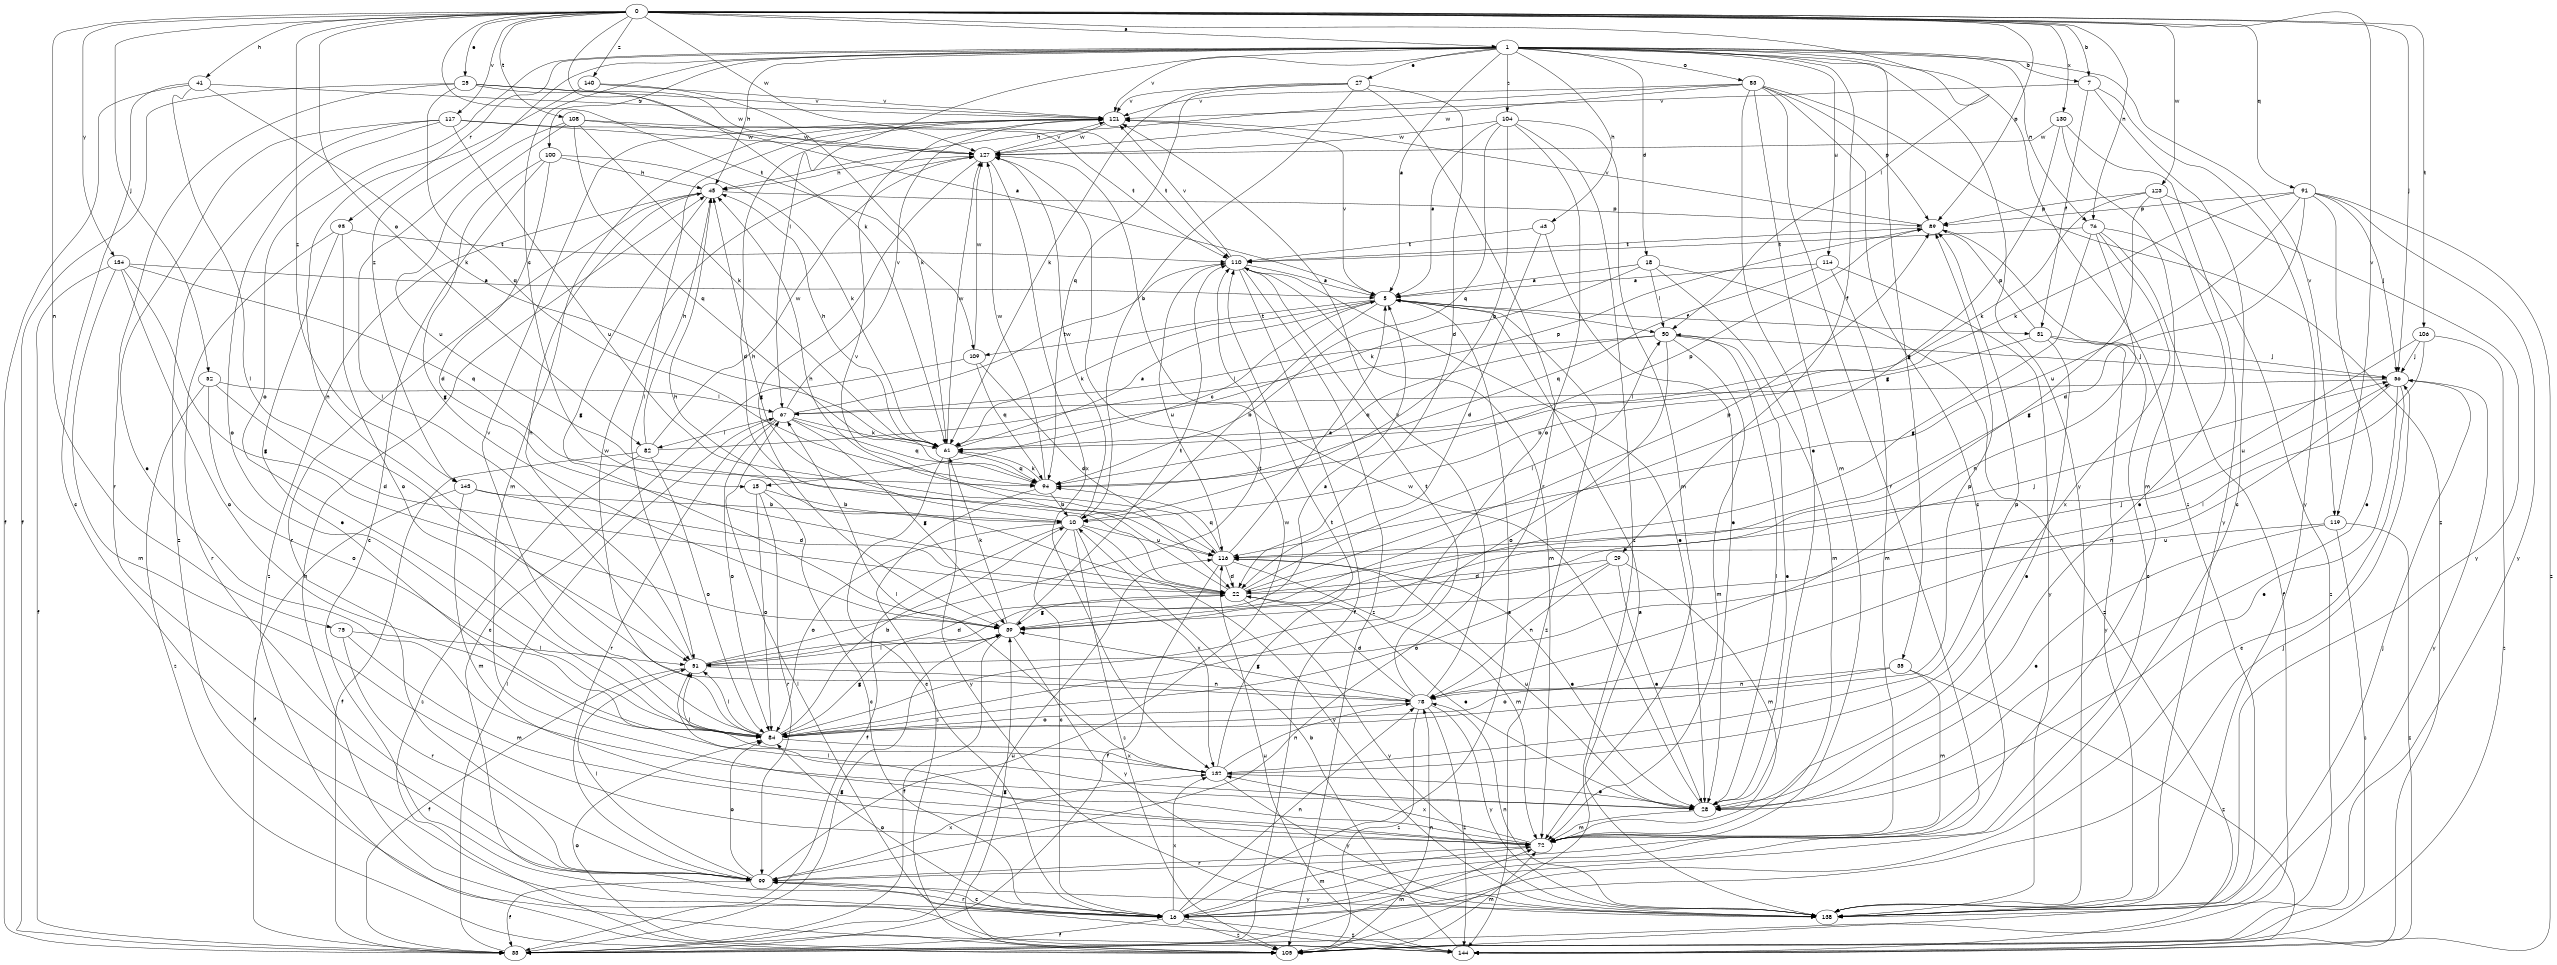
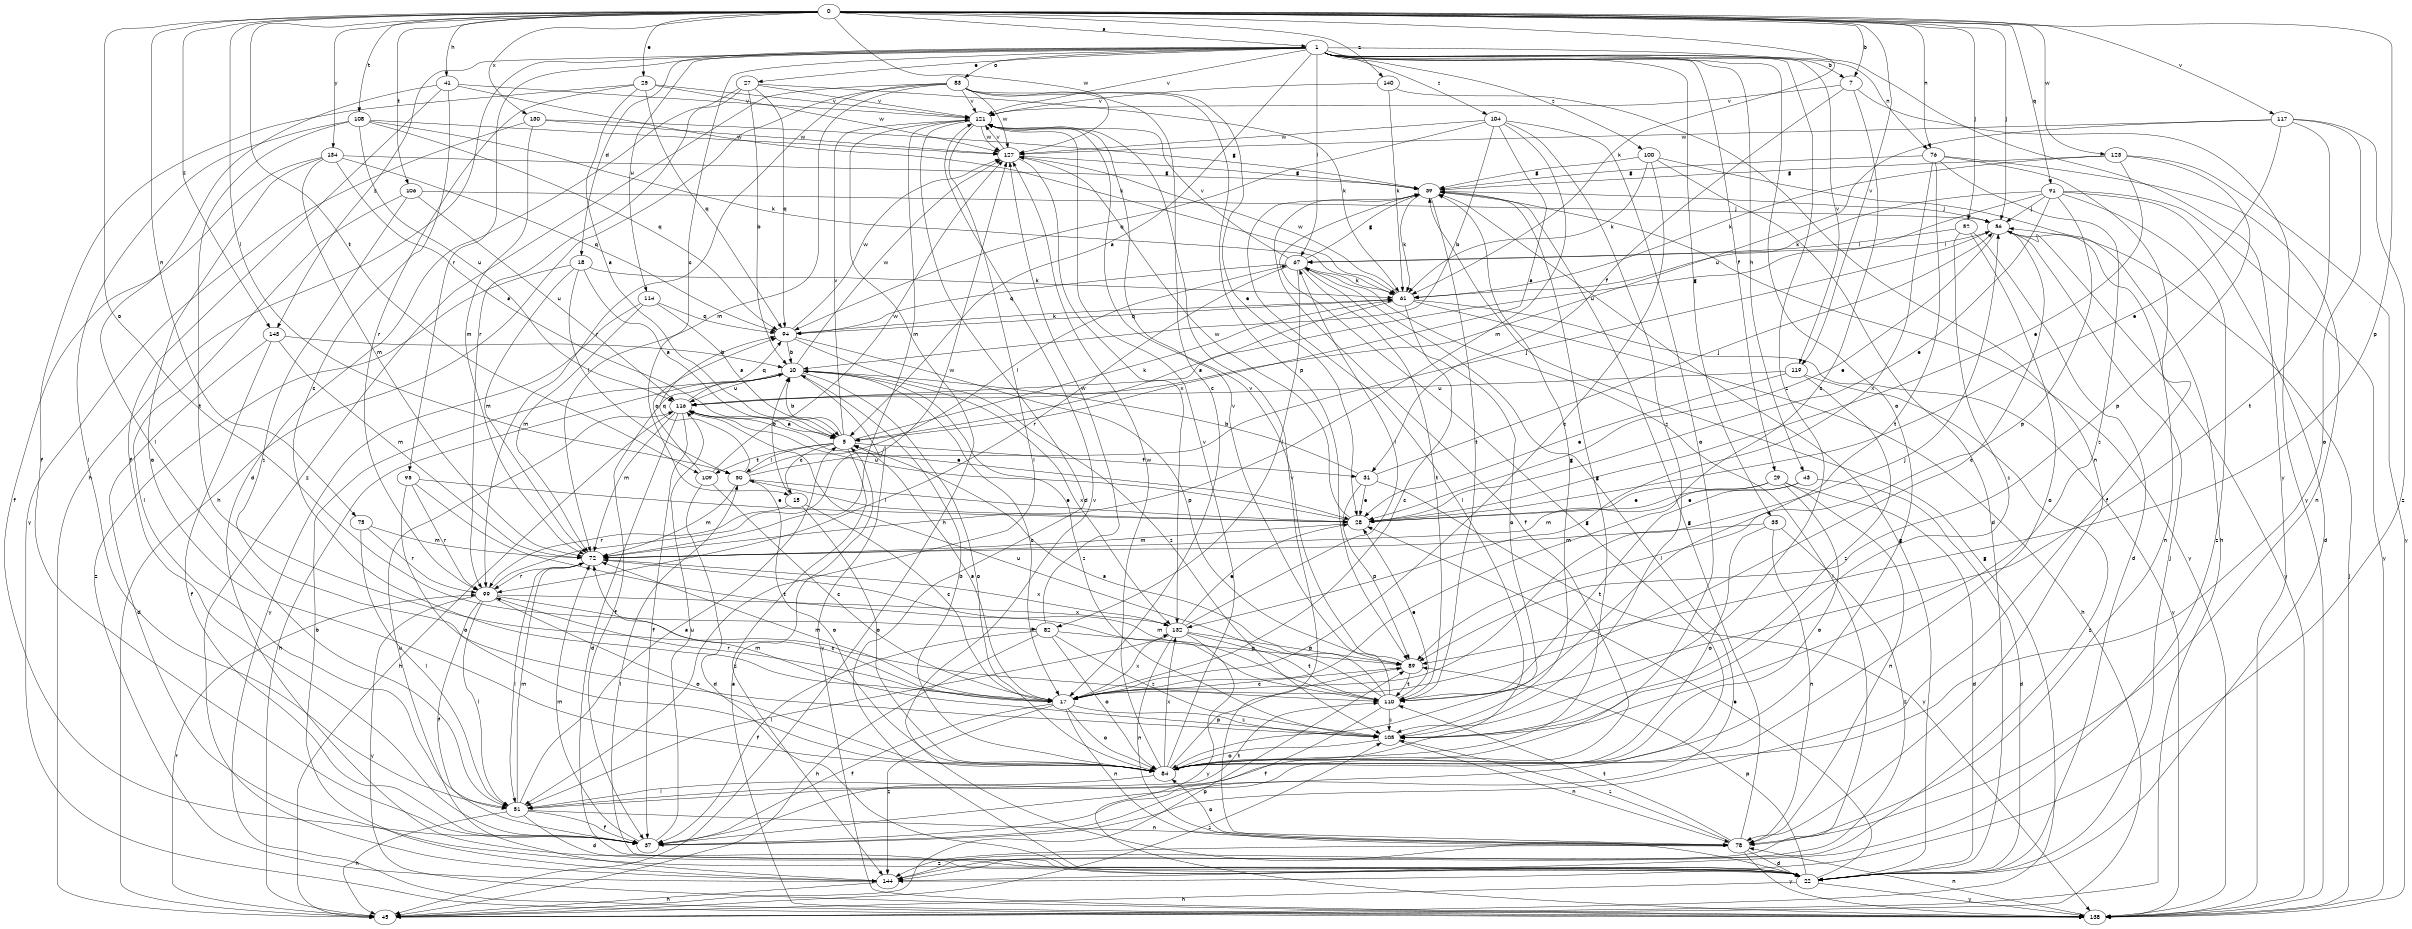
edge "127" -> "45": now "121" -> "45"
edge "51" -> "72": added, label "m"
node "16": label "16" -> "17"
node "33": label "33" -> "37"
